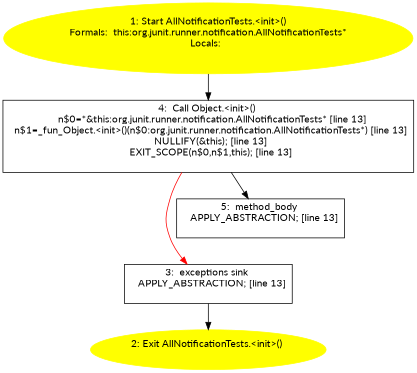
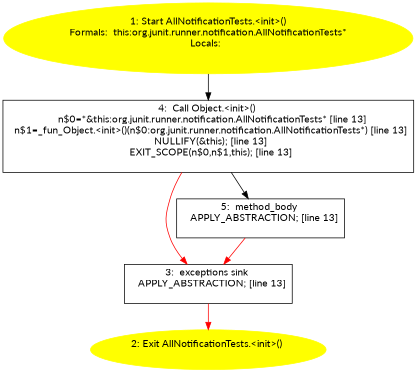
edge "5:  method_body APPLY_ABSTRACTION; [line 13]" -> "3:  exceptions sink APPLY_ABSTRACTION; [line 13]": added
edge "3:  exceptions sink APPLY_ABSTRACTION; [line 13]" -> "2: Exit AllNotificationTests.<init>()": color black -> red
